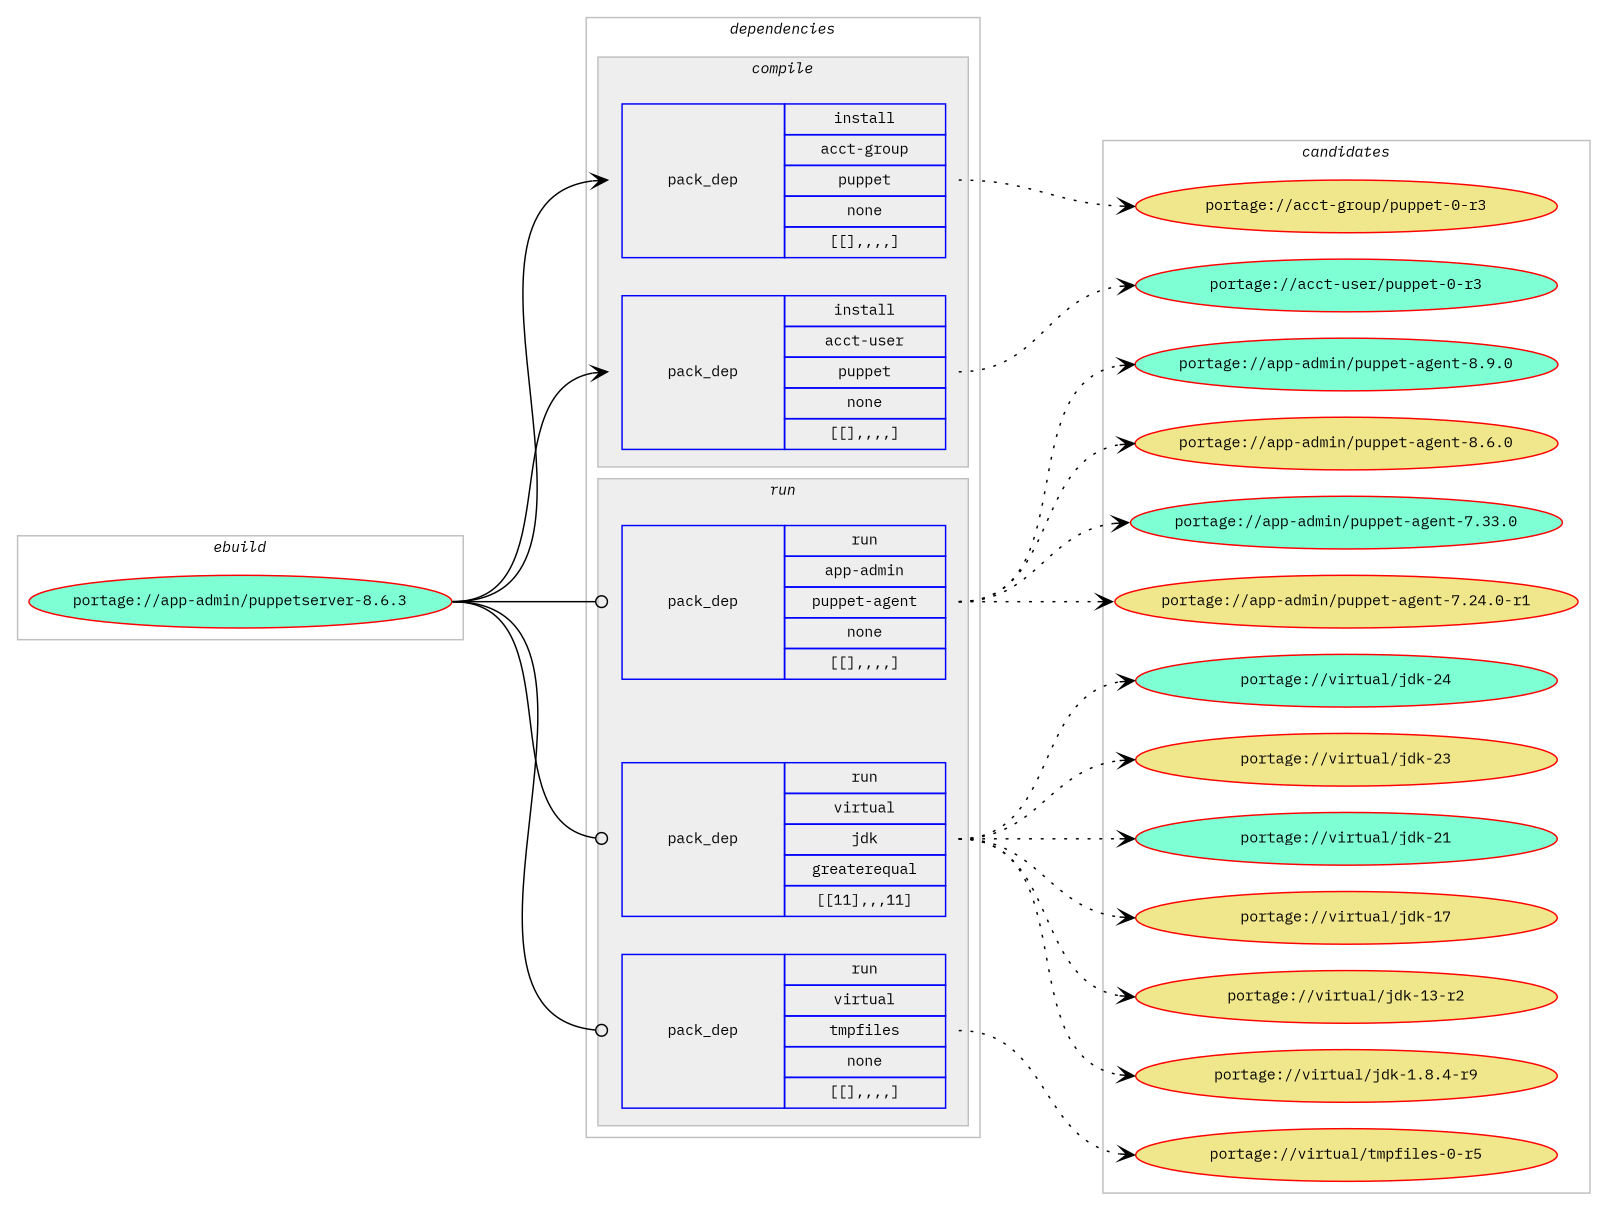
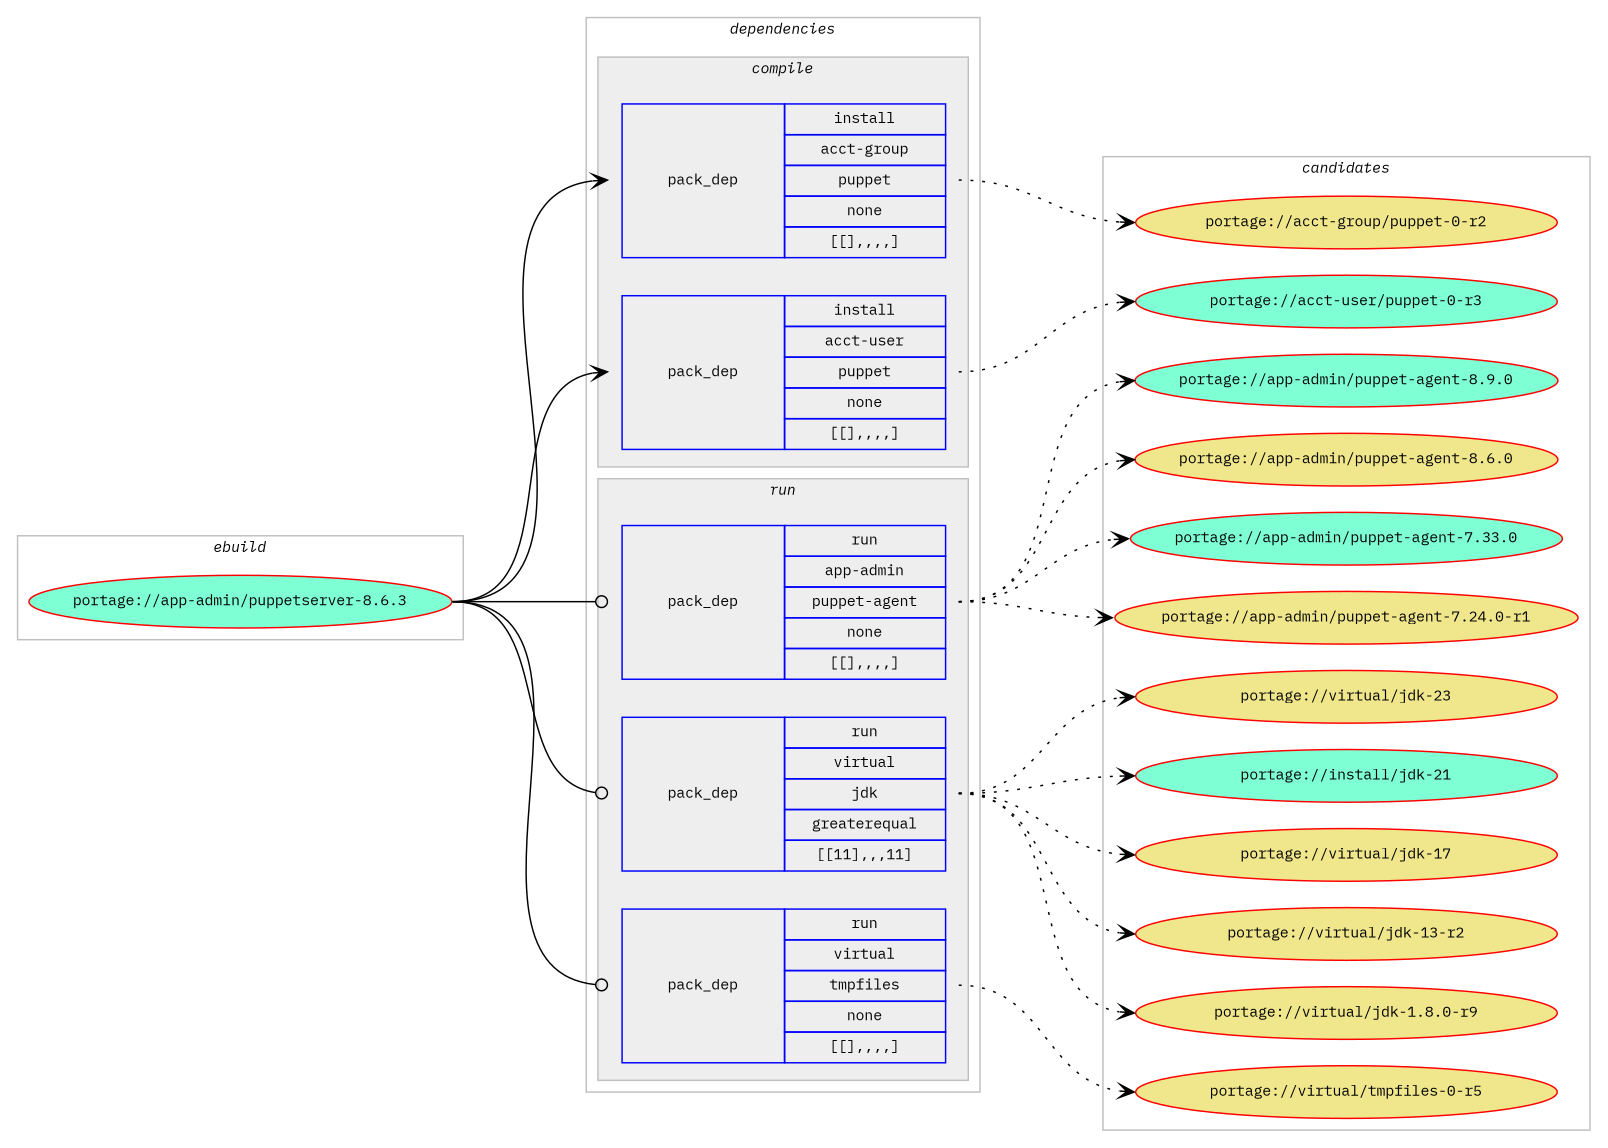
node "portage://acct-group/puppet-0-r3": label "portage://acct-group/puppet-0-r3" -> "portage://acct-group/puppet-0-r2"
node "portage://virtual/jdk-24": removed
node "portage://virtual/jdk-21": label "portage://virtual/jdk-21" -> "portage://install/jdk-21"
node "portage://virtual/jdk-1.8.4-r9": label "portage://virtual/jdk-1.8.4-r9" -> "portage://virtual/jdk-1.8.0-r9"
